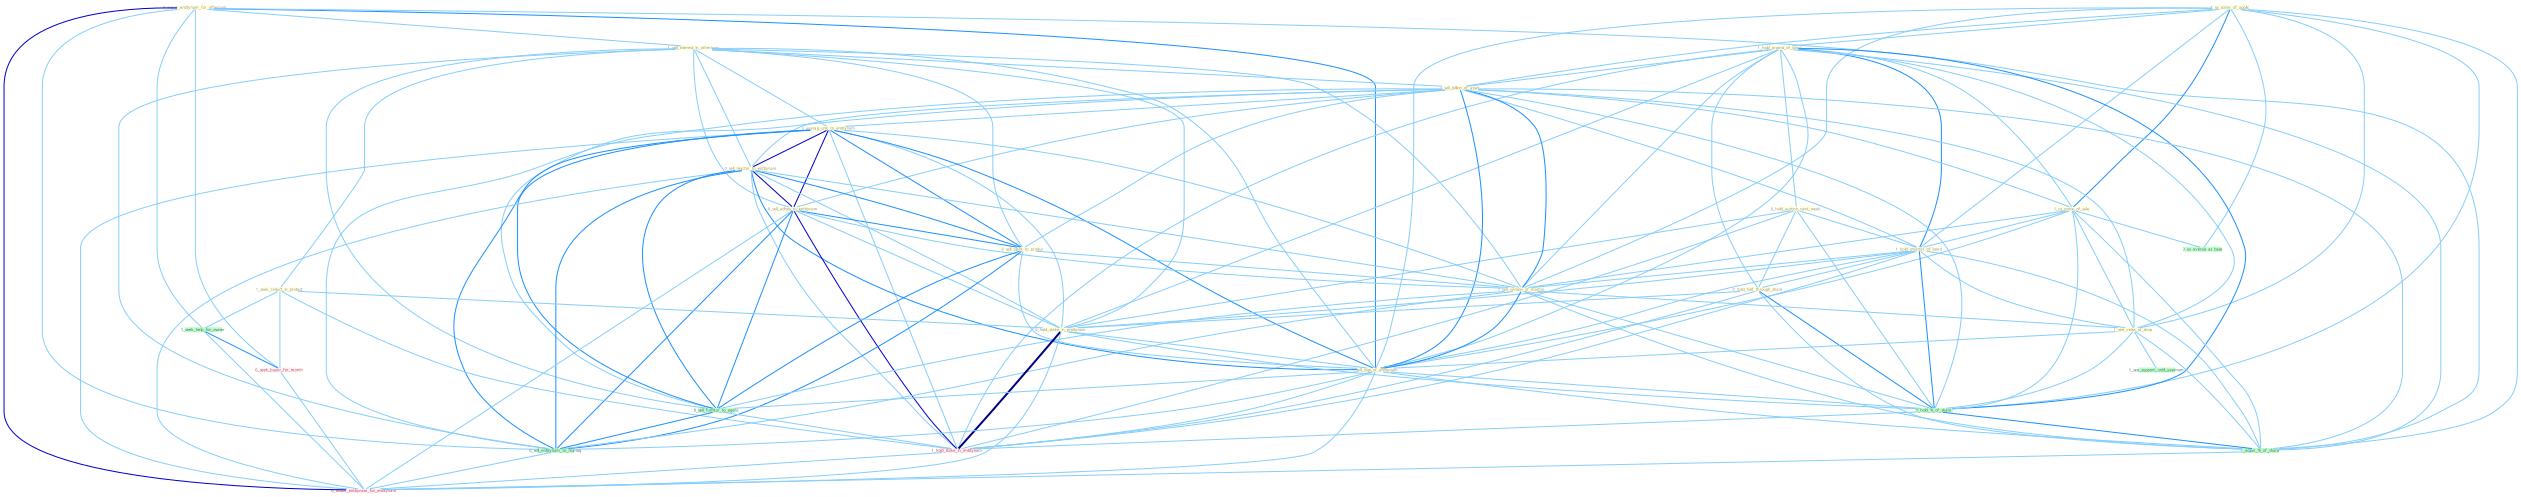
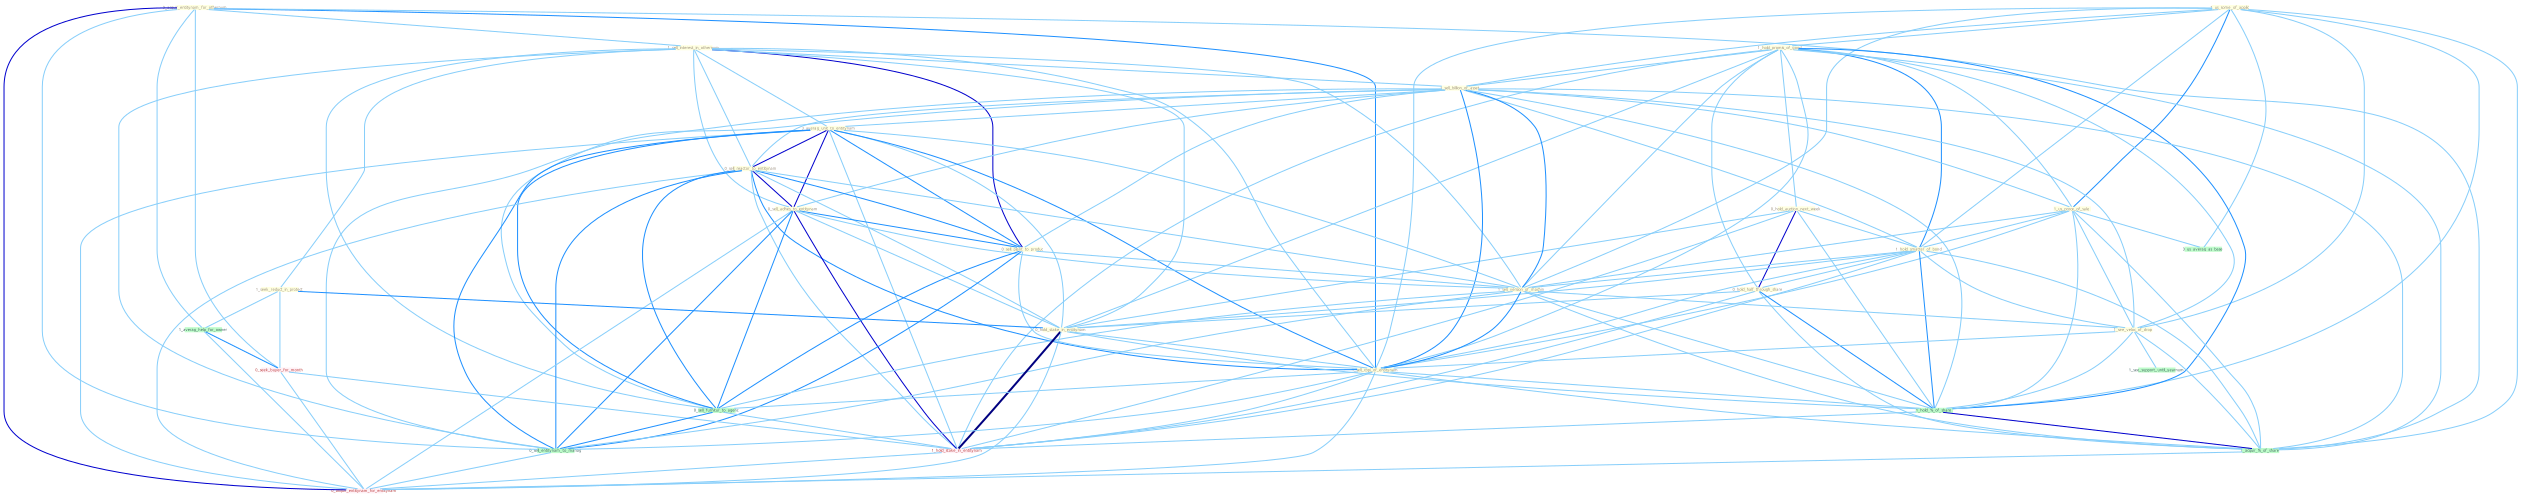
edge "1_sell_interest_in_othernum" -- "0_sell_plant_to_produc": color #87cefa -> #0000cd
edge "0_hold_auction_next_week" -- "0_hold_half_through_share": color #87cefa -> #0000cd
edge "1_seek_reduct_in_protect" -- "0_hold_stake_in_entitynam": color #87cefa -> #1e90ff
node "1_seek_help_for_owner": label "1_seek_help_for_owner" -> "1_averag_help_for_owner"
edge "1_seek_reduct_in_protect" -- "1_hold_stake_in_entitynam": now "0_seek_buyer_for_month" -- "1_hold_stake_in_entitynam"
edge "1_hold_%_of_share" -- "1_acquir_%_of_share": color #1e90ff -> #0000cd
